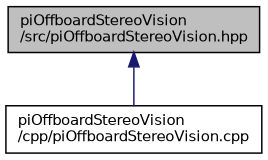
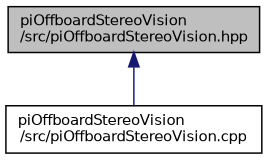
node "piOffboardStereoVision /cpp/piOffboardStereoVision.cpp": label "piOffboardStereoVision /cpp/piOffboardStereoVision.cpp" -> "piOffboardStereoVision /src/piOffboardStereoVision.cpp"
